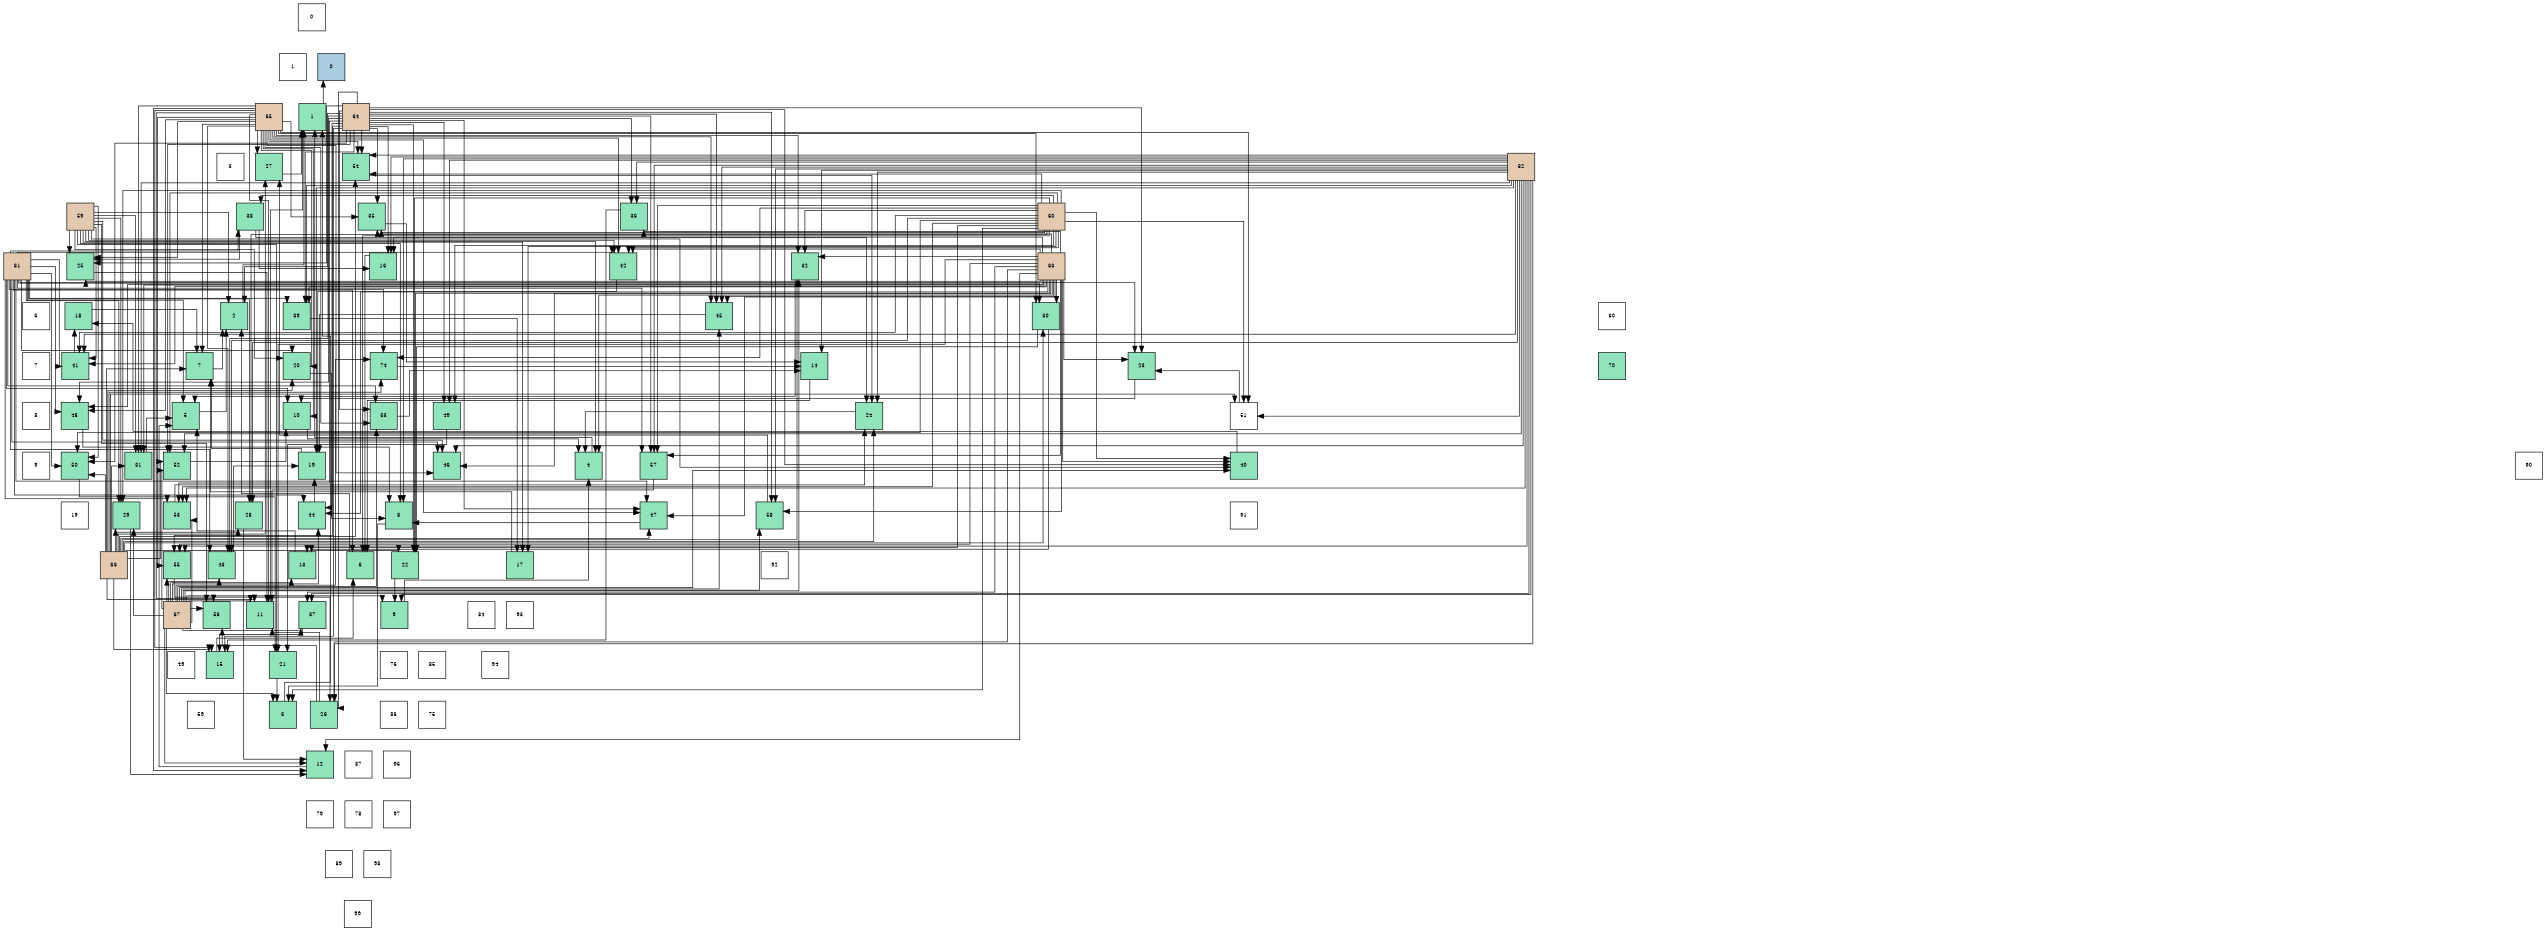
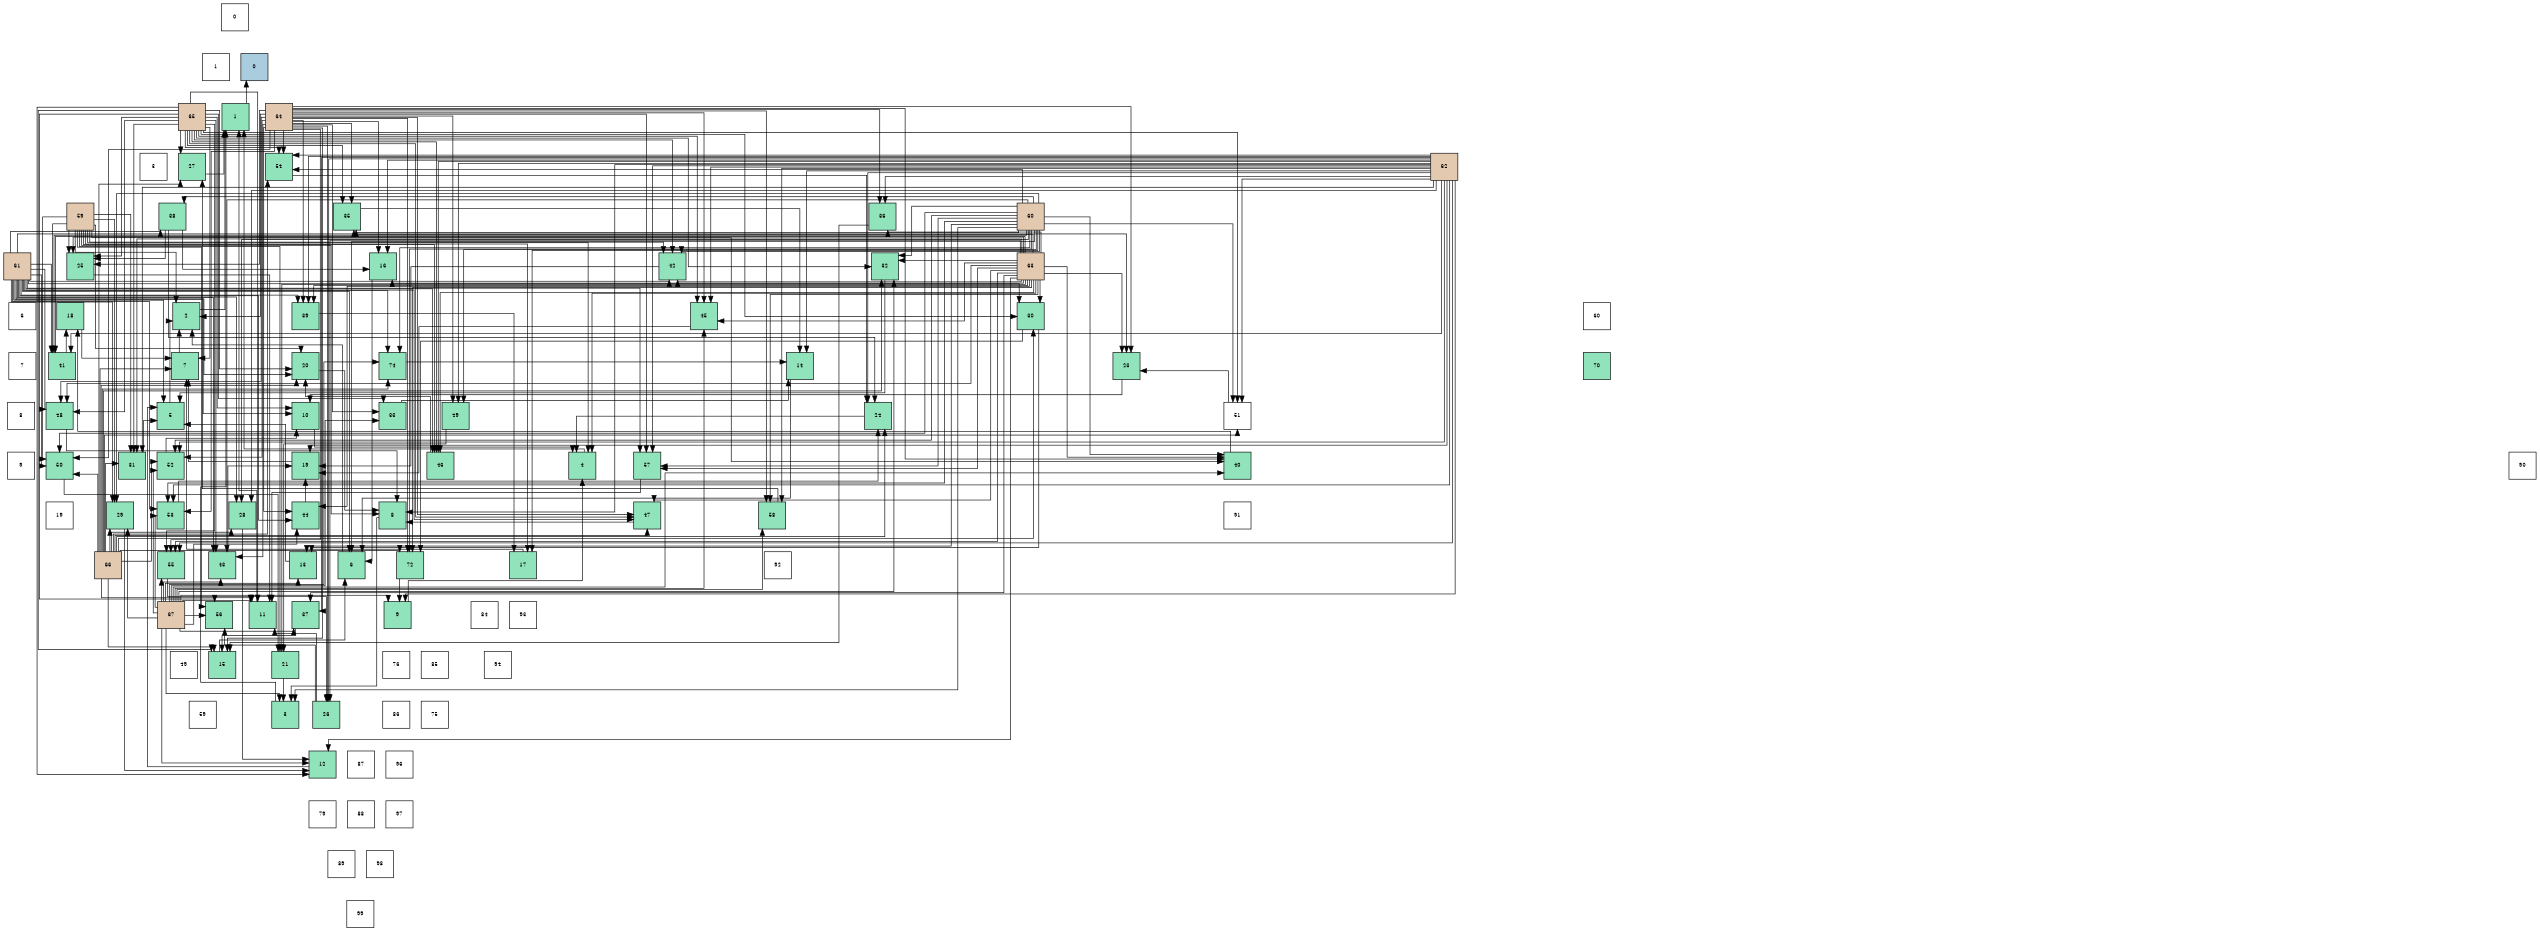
edge "61" -> "33": removed
edge "46" -> "20": added
node "22": label "22" -> "72"
node "78": label "78" -> "88"
